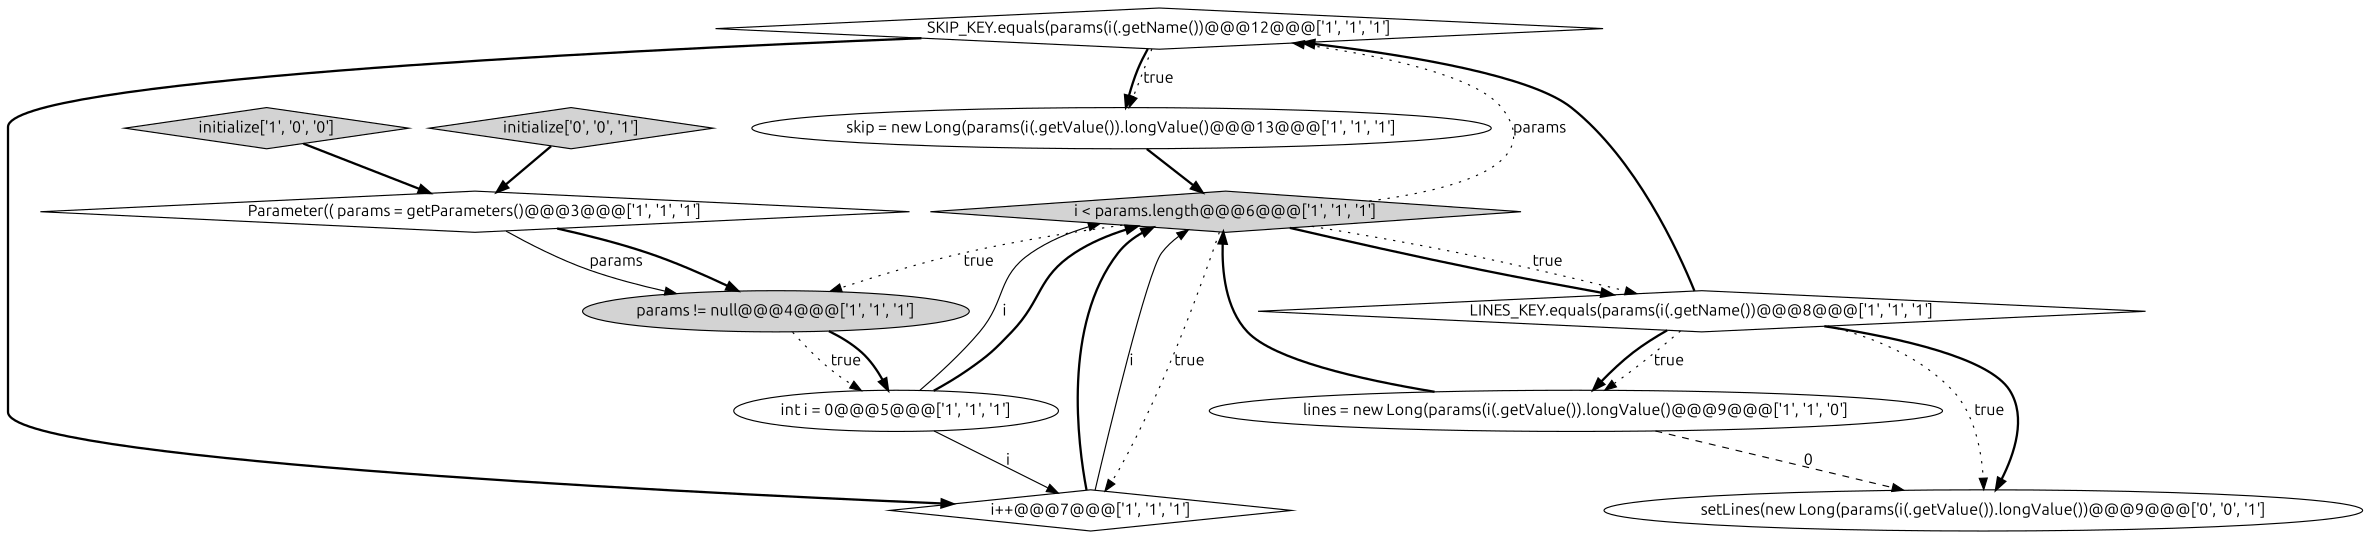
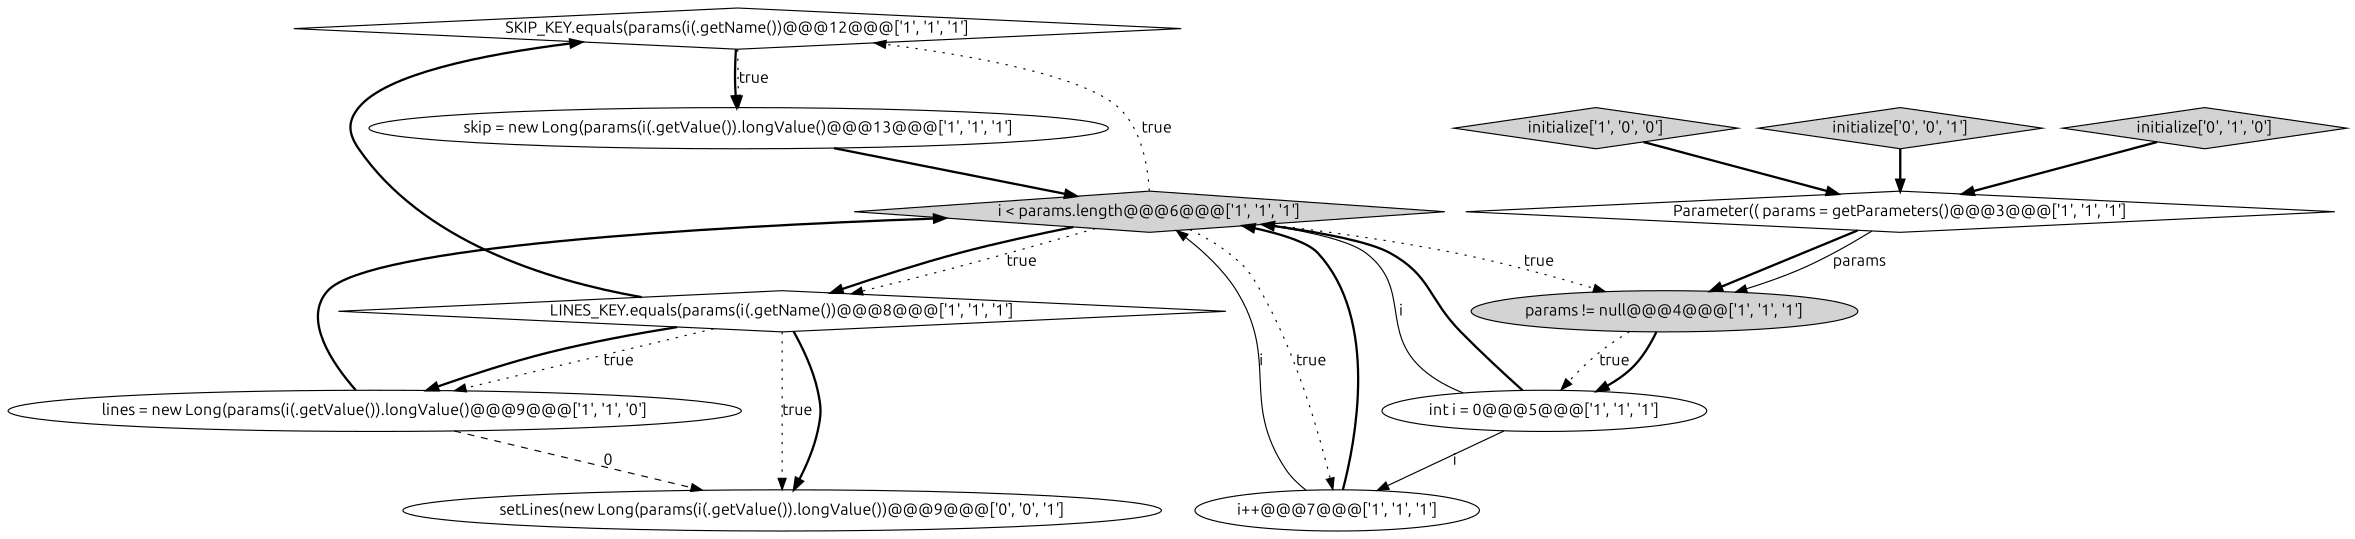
edge "i < params.length@@@6@@@['1', '1', '1']" -> "SKIP_KEY.equals(params(i(.getName())@@@12@@@['1', '1', '1']": label "params" -> "true"
node "initialize['0', '1', '0']": added
edge "SKIP_KEY.equals(params(i(.getName())@@@12@@@['1', '1', '1']" -> "i++@@@7@@@['1', '1', '1']": removed
node "i++@@@7@@@['1', '1', '1']": shape diamond -> ellipse
